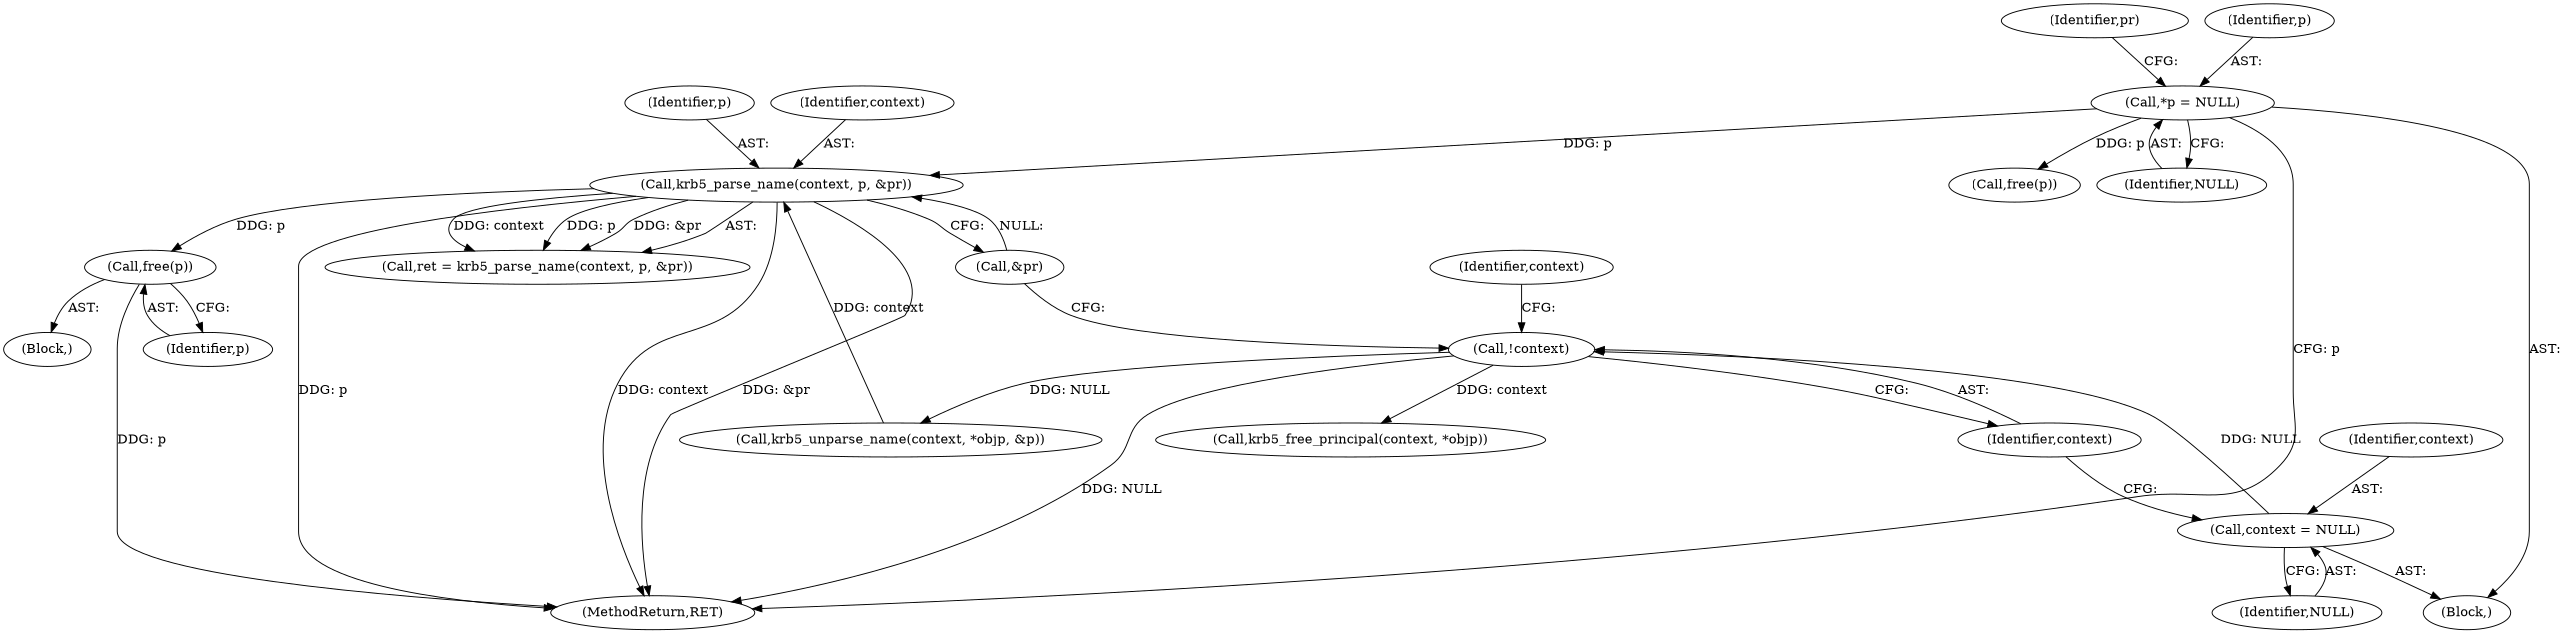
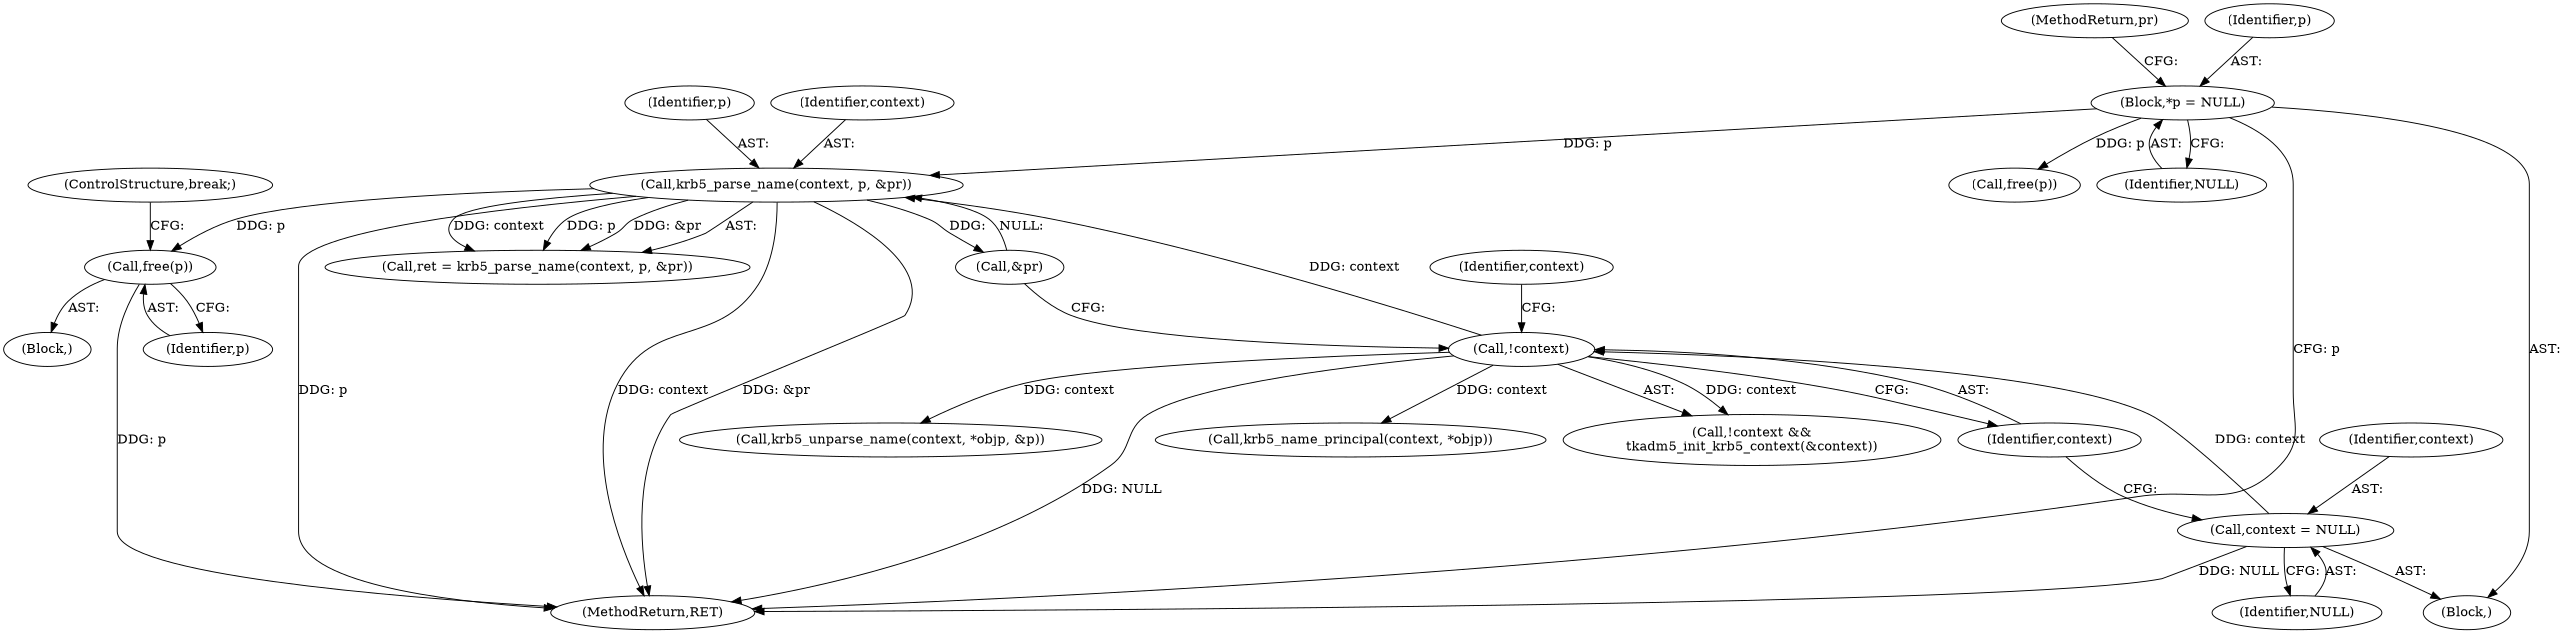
node "(Identifier,pr)": label "(Identifier,pr)" -> "(MethodReturn,pr)"
node "(Call,*p = NULL)": label "(Call,*p = NULL)" -> "(Block,*p = NULL)"
node "(ControlStructure,break;)": added
edge "(Call,krb5_parse_name(context, p, &pr))" -> "(Call,&pr)": label "CFG: " -> "DDG: "
edge "(Call,krb5_unparse_name(context, *objp, &p))" -> "(Call,krb5_parse_name(context, p, &pr))": now "(Call,!context)" -> "(Call,krb5_parse_name(context, p, &pr))"
edge "(Call,!context)" -> "(Call,krb5_unparse_name(context, *objp, &p))": label "DDG: NULL" -> "DDG: context"
node "(Call,krb5_free_principal(context, *objp))": label "(Call,krb5_free_principal(context, *objp))" -> "(Call,krb5_name_principal(context, *objp))"
node "(Call,!context && tkadm5_init_krb5_context(&context))": added
edge "(Call,context = NULL)" -> "(Call,!context)": label "DDG: NULL" -> "DDG: context"
edge "(Call,context = NULL)" -> "(MethodReturn,RET)": added, label "DDG: NULL"
